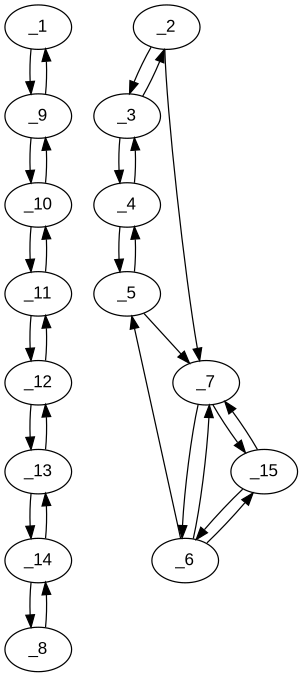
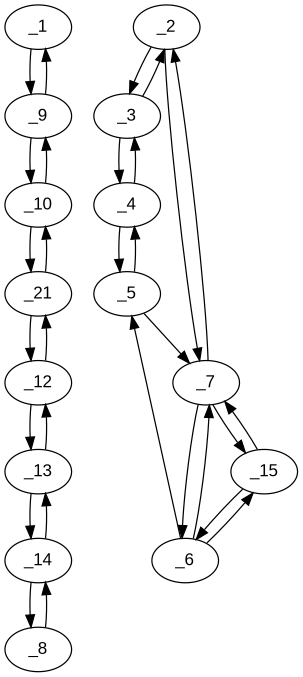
edge "_7" -> "_2": added
node "_11": label "_11" -> "_21"
